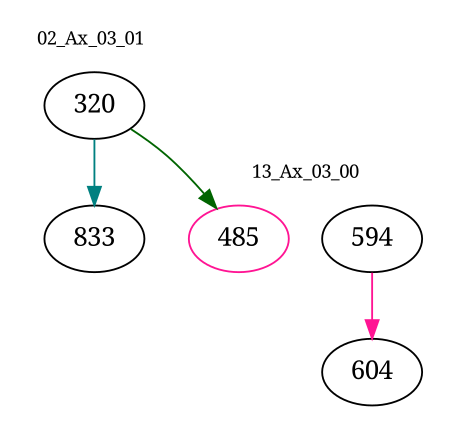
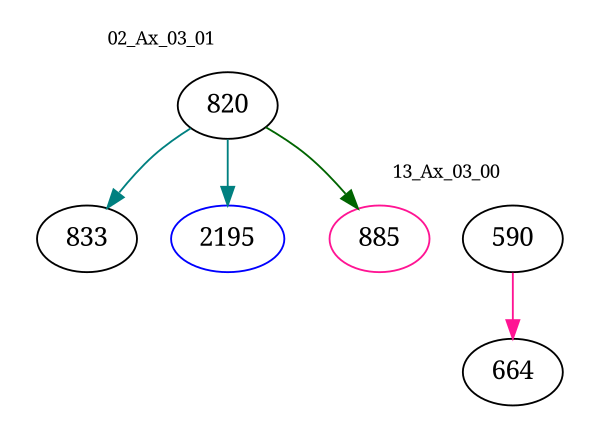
node "320": label "320" -> "820"
node "2195": added
node "485": label "485" -> "885"
node "594": label "594" -> "590"
node "604": label "604" -> "664"
